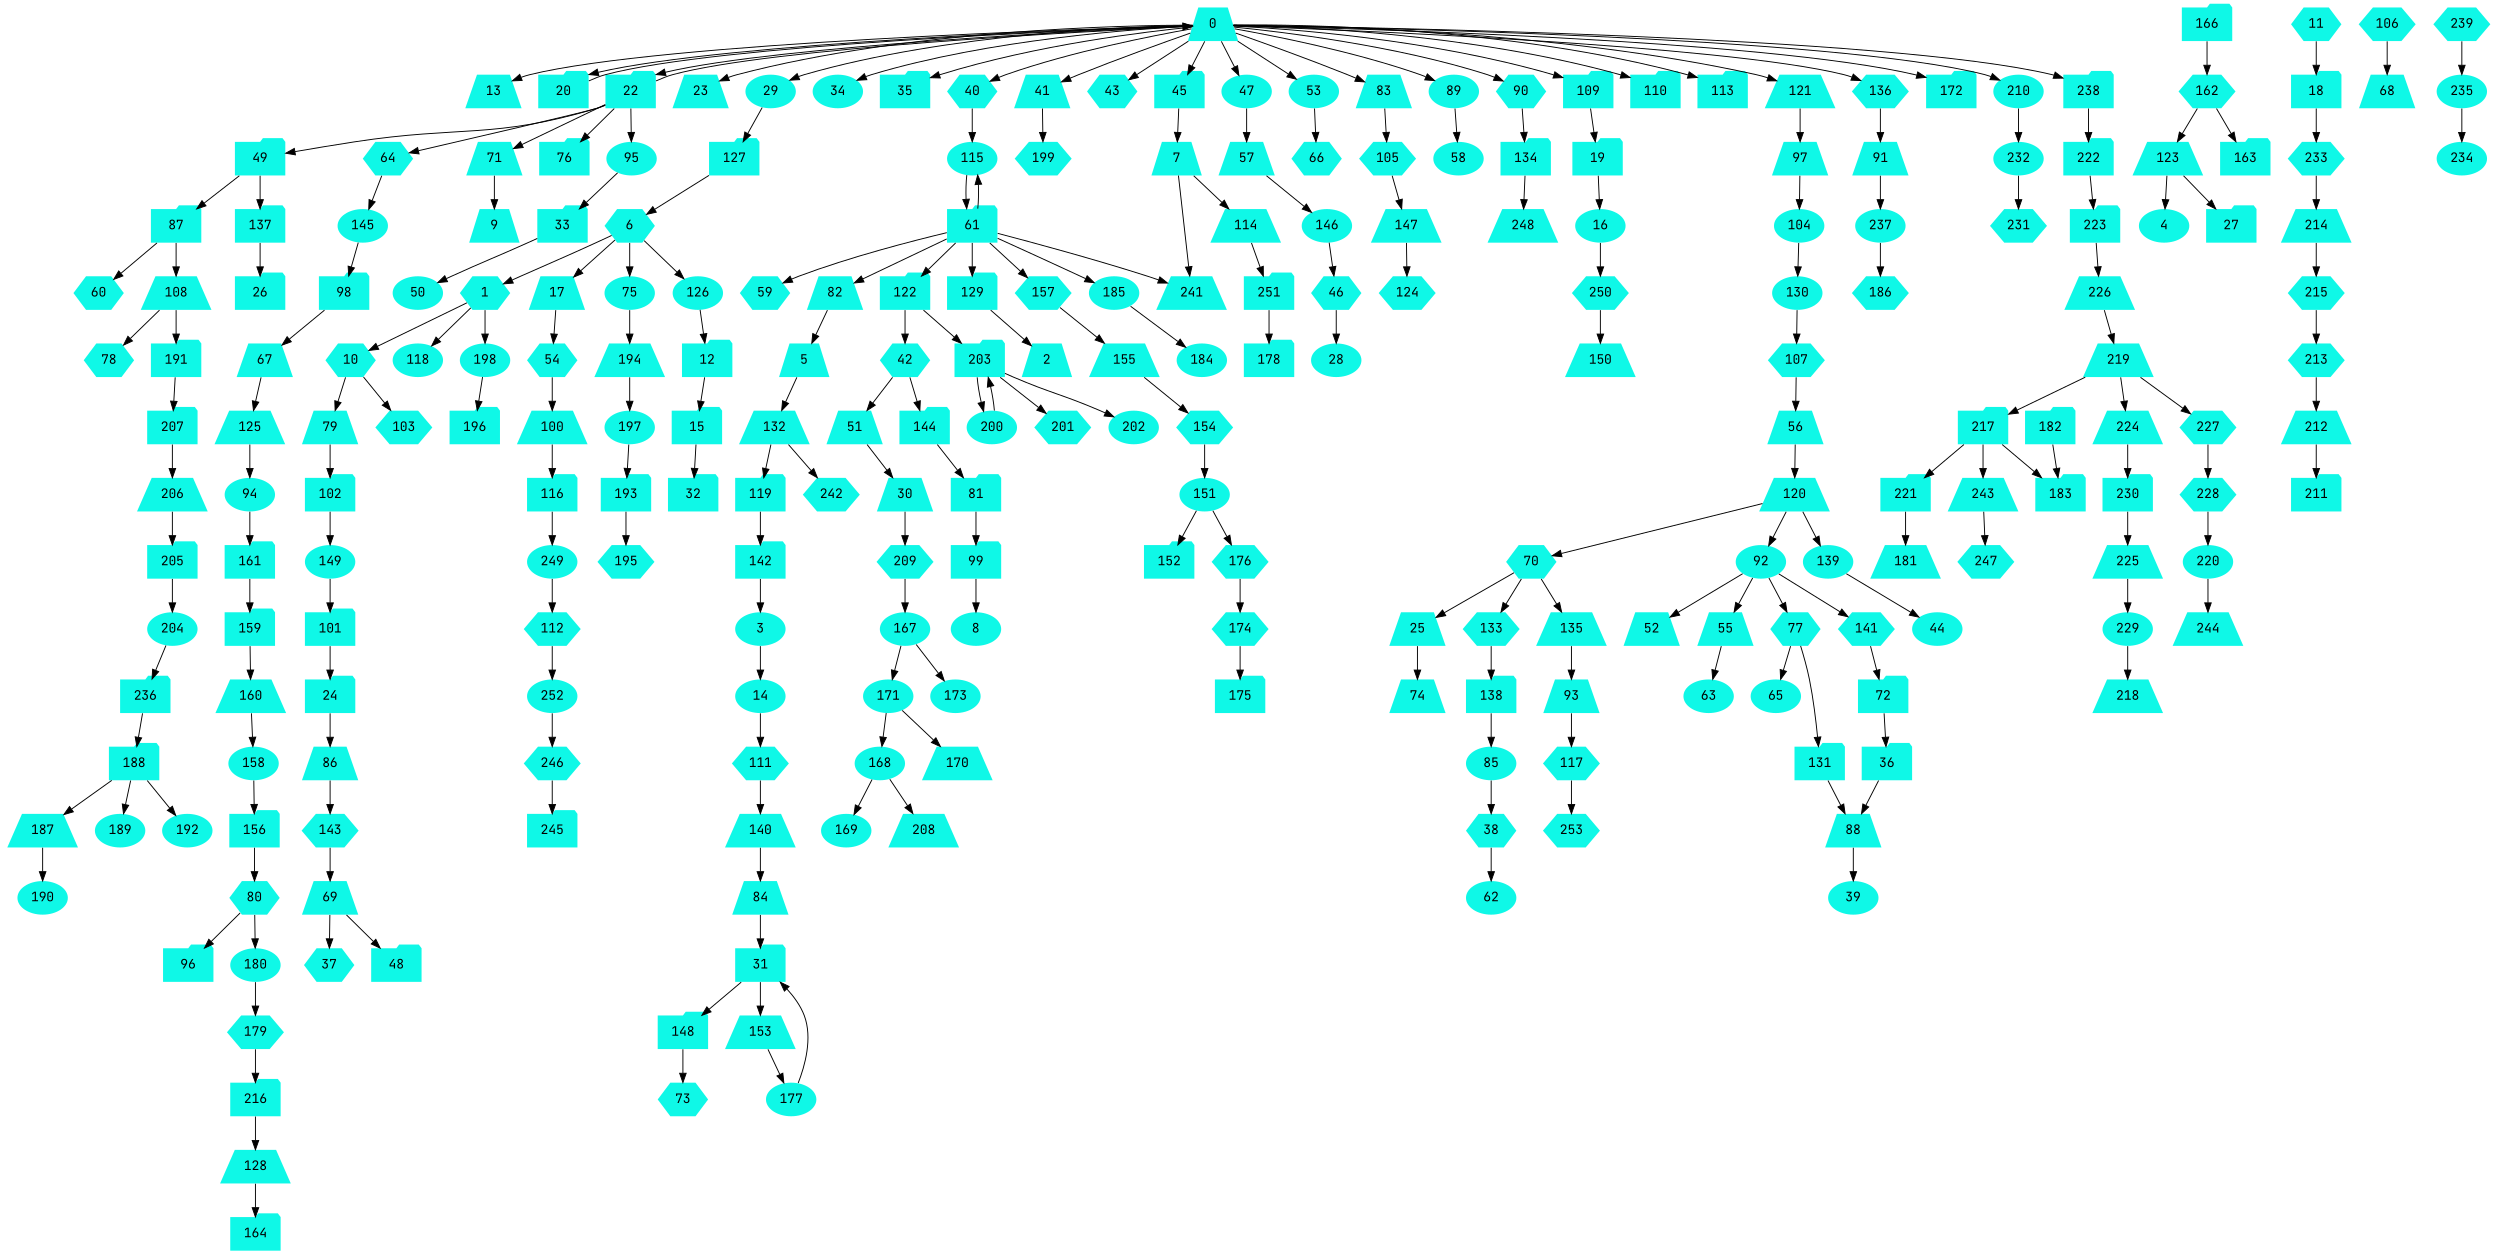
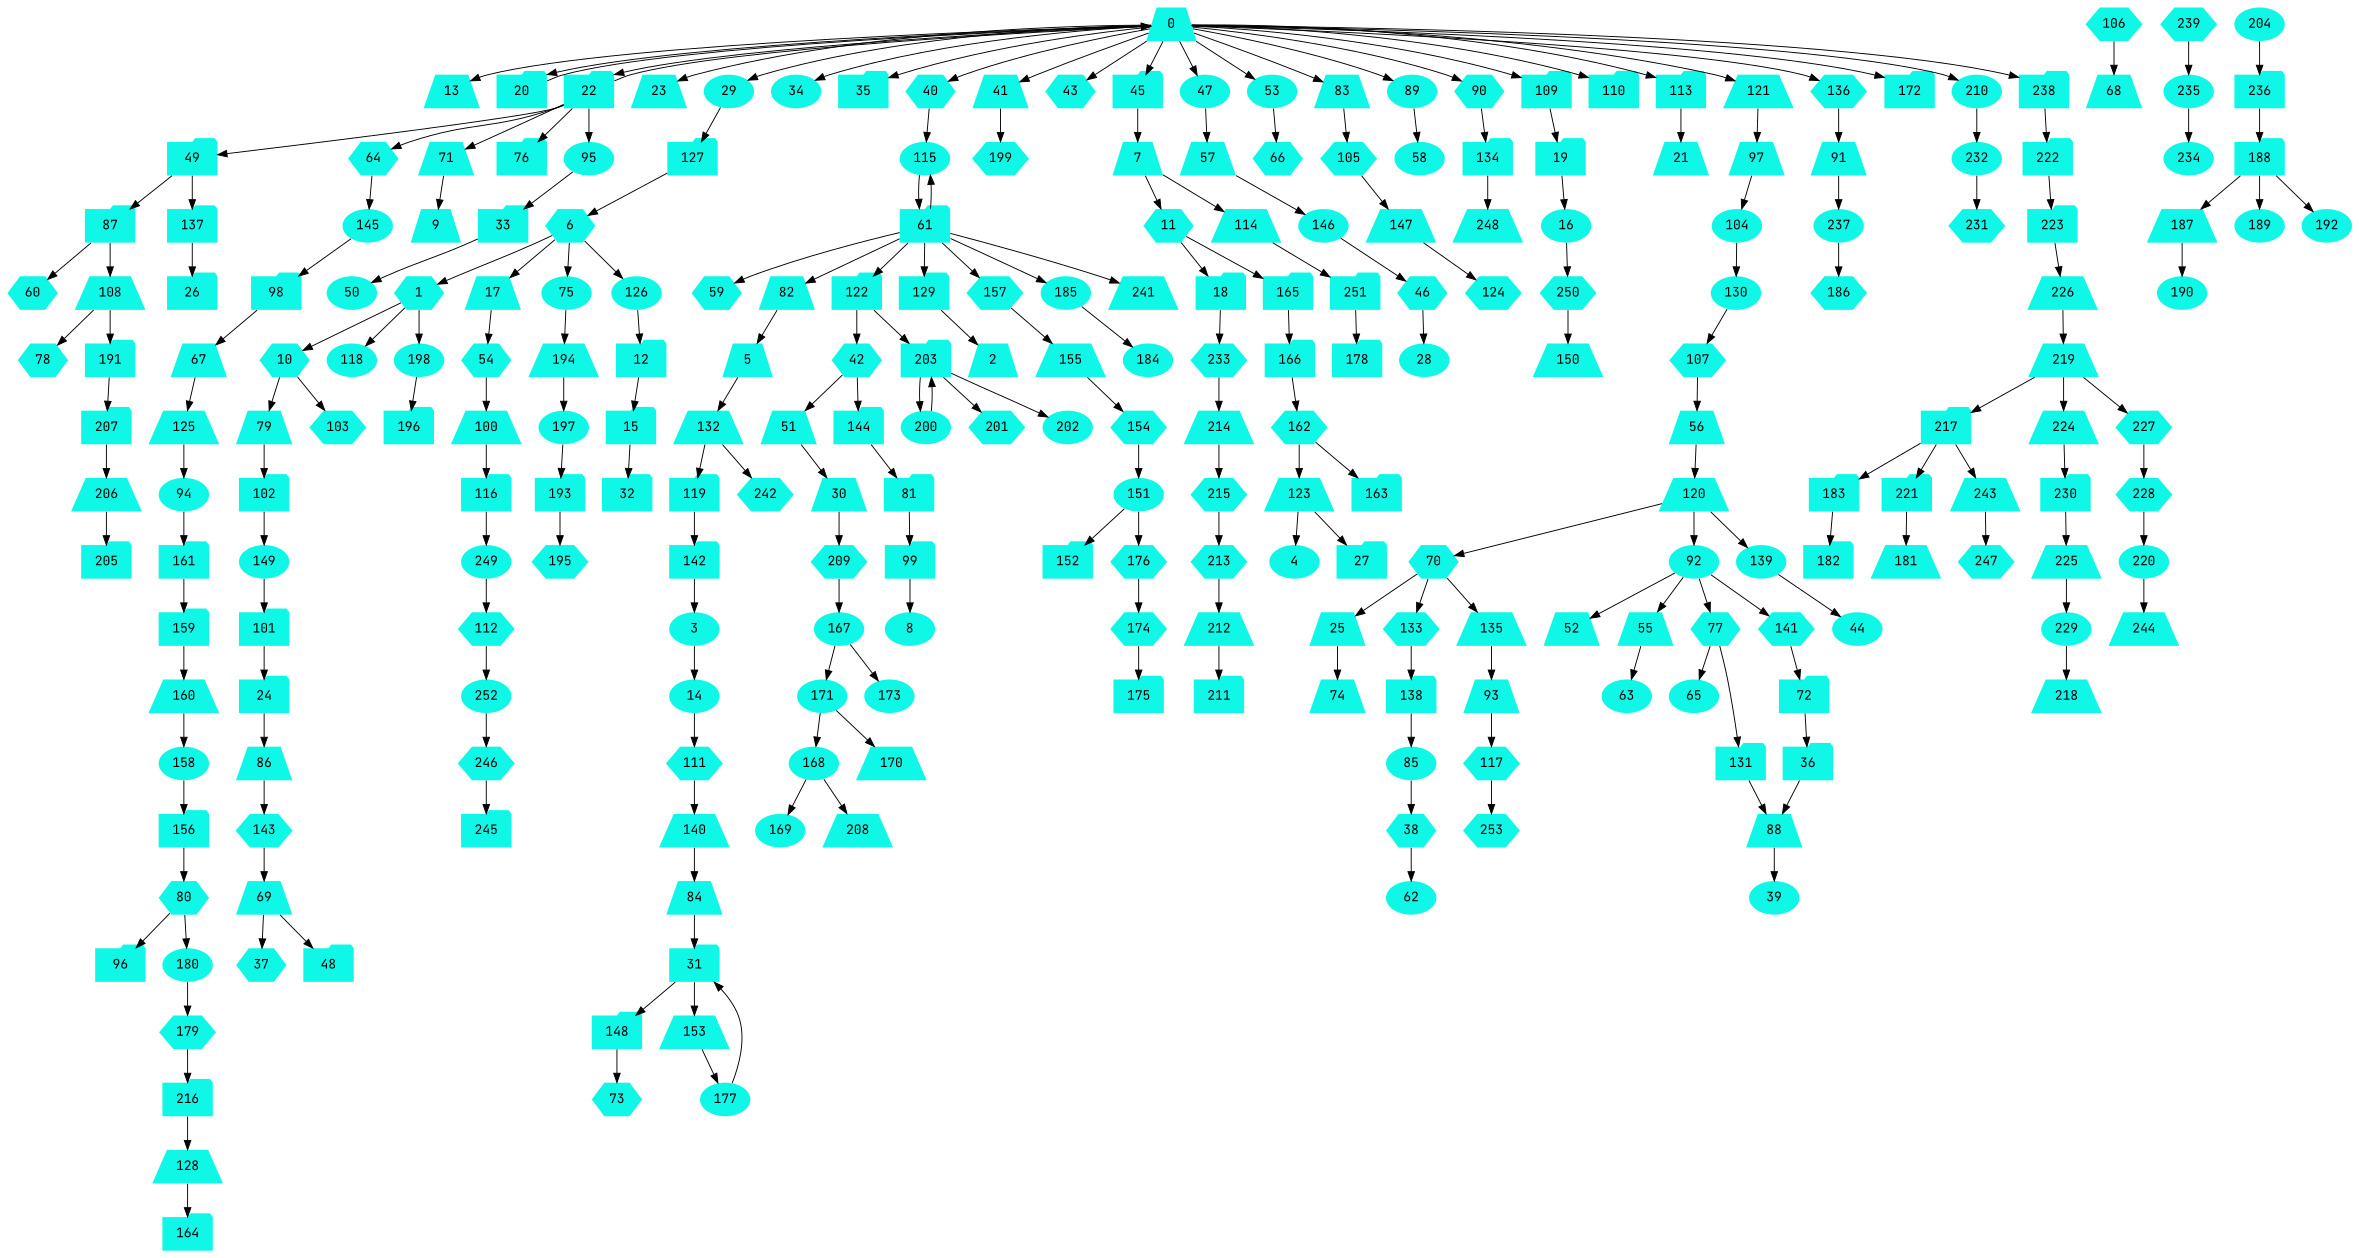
node "21": added
edge "7" -> "241": now "7" -> "11"
node "165": added
edge "182" -> "183": reversed
edge "205" -> "204": removed
